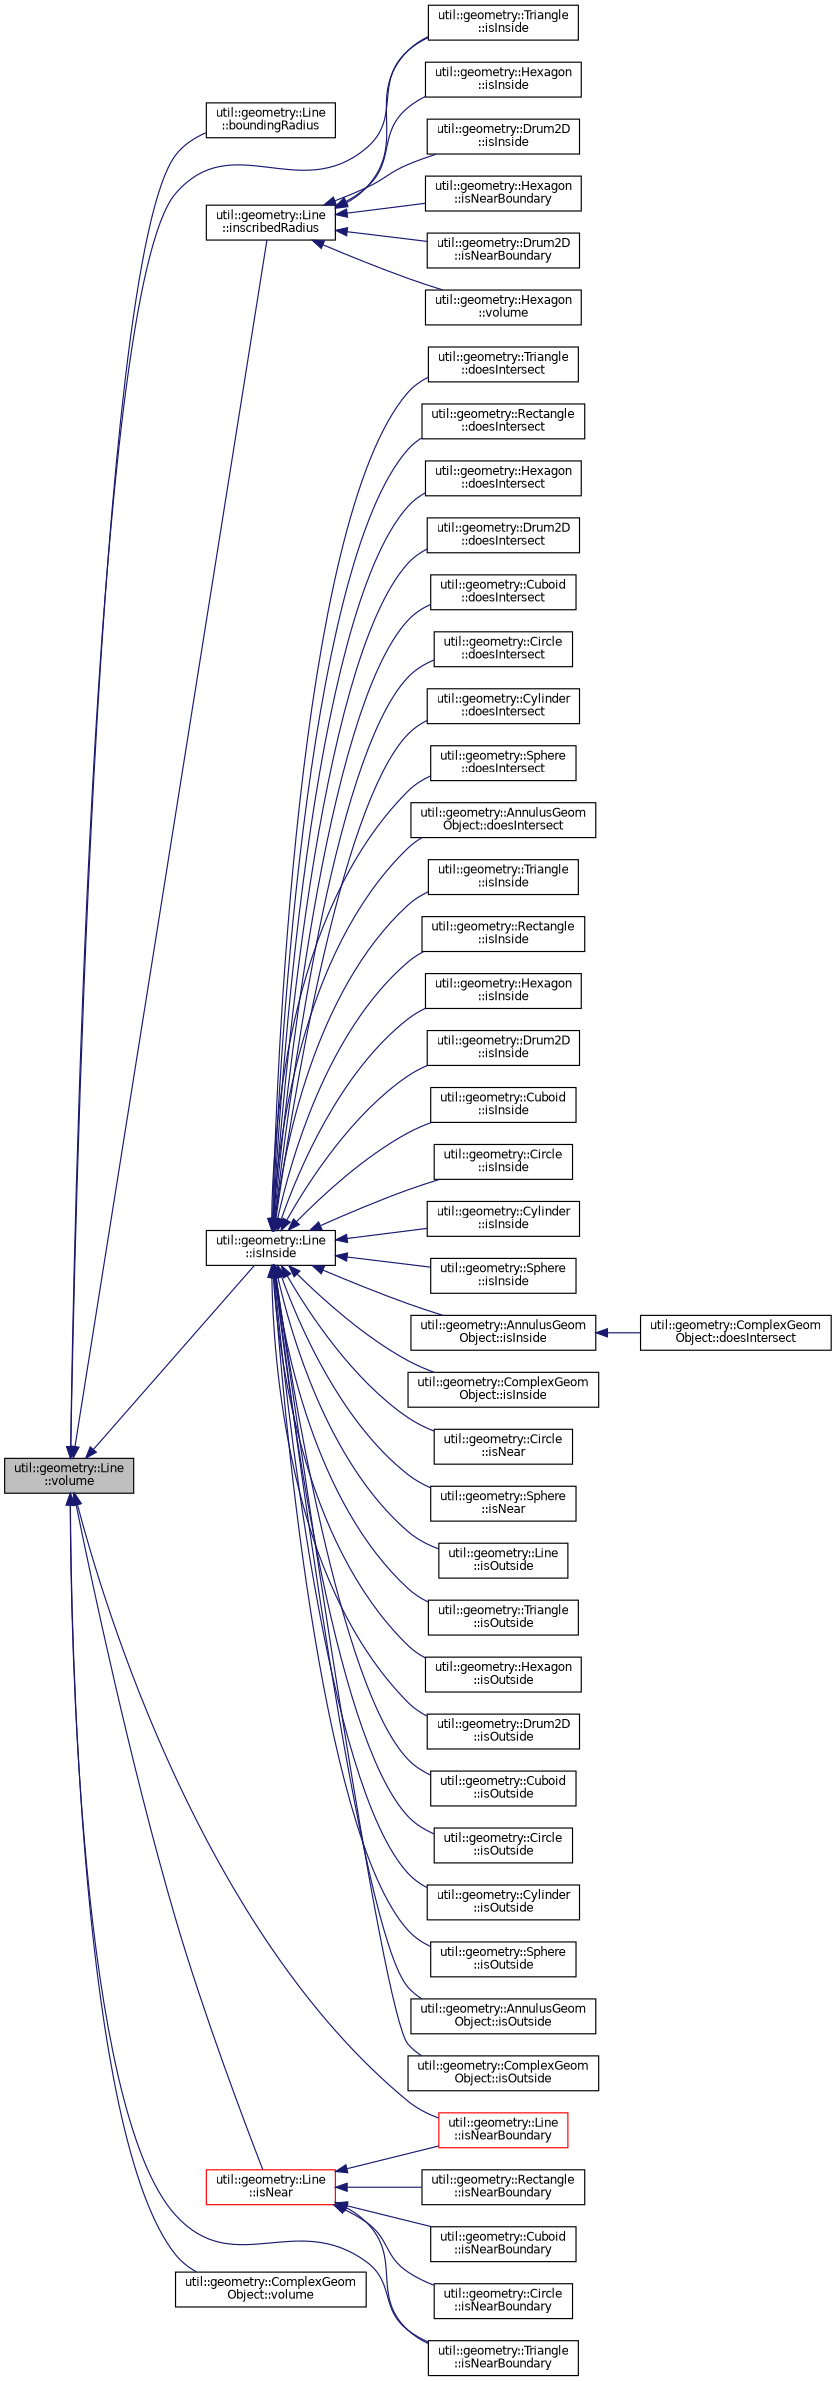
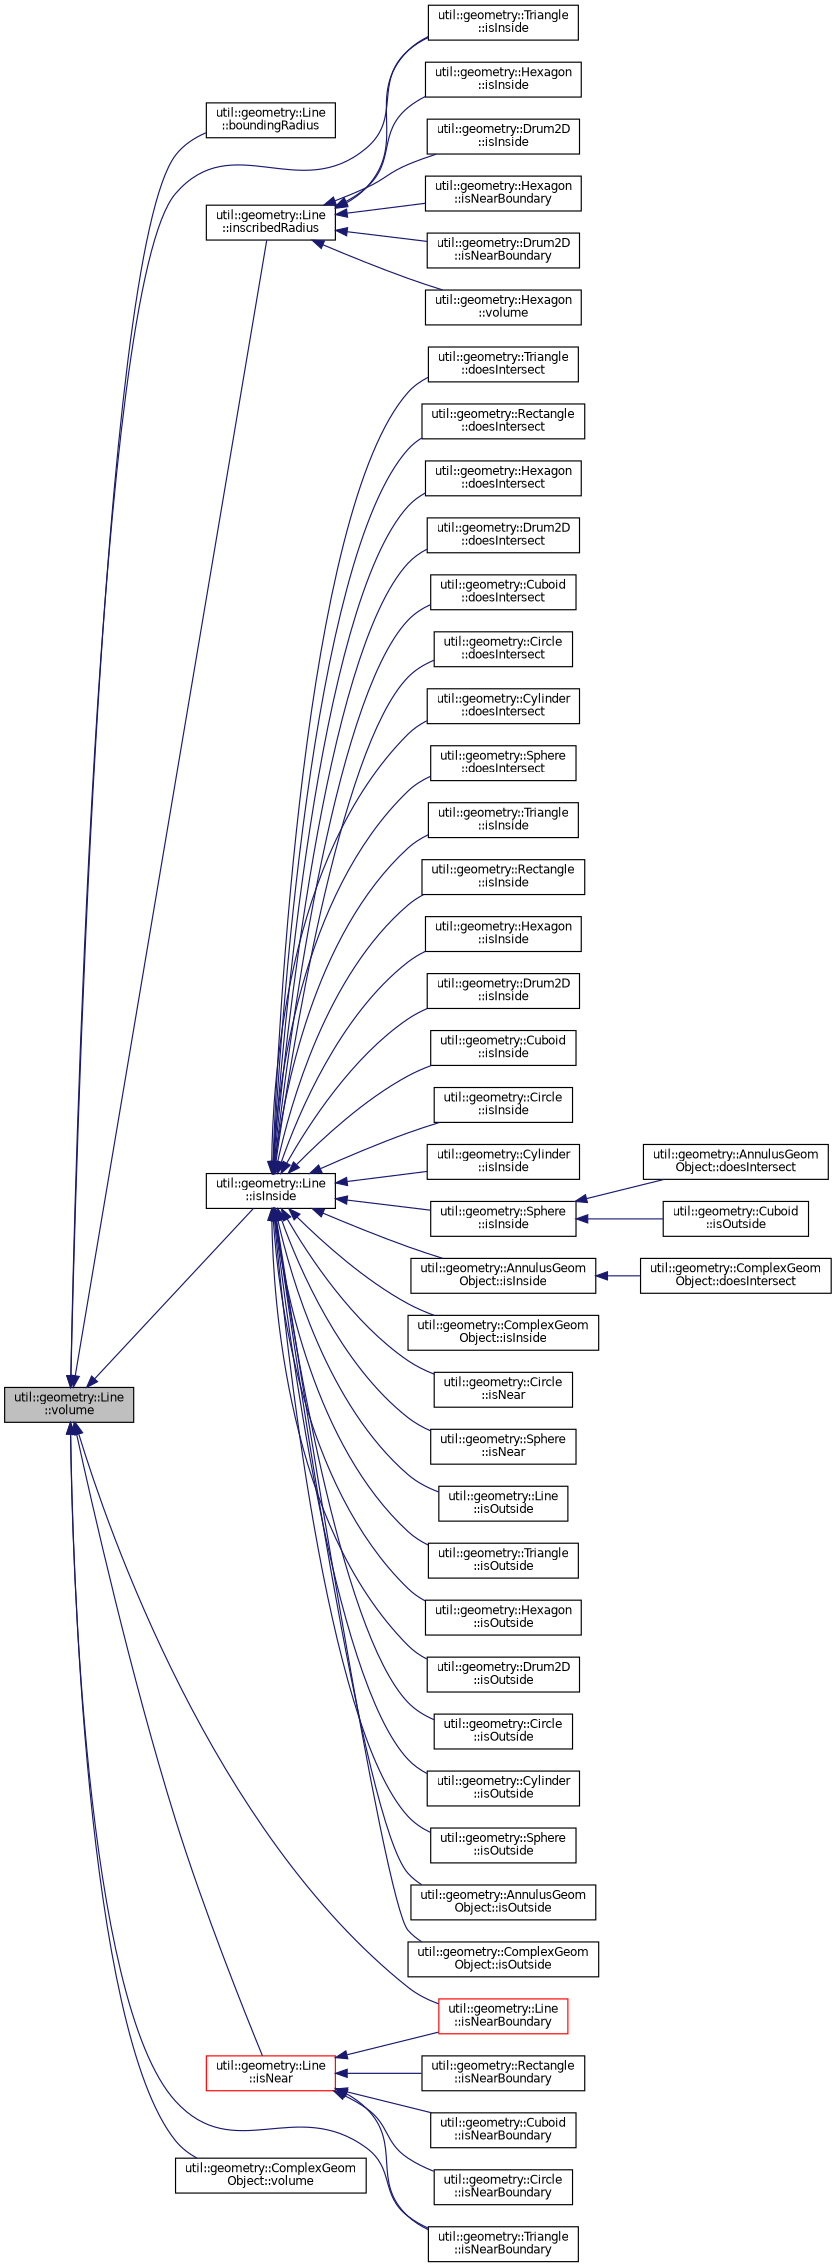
edge "util::geometry::AnnulusGeom Object::doesIntersect" -> "util::geometry::Line ::isInside": now "util::geometry::AnnulusGeom Object::doesIntersect" -> "util::geometry::Sphere ::isInside"
edge "util::geometry::Cuboid ::isOutside" -> "util::geometry::Line ::isInside": now "util::geometry::Cuboid ::isOutside" -> "util::geometry::Sphere ::isInside"
